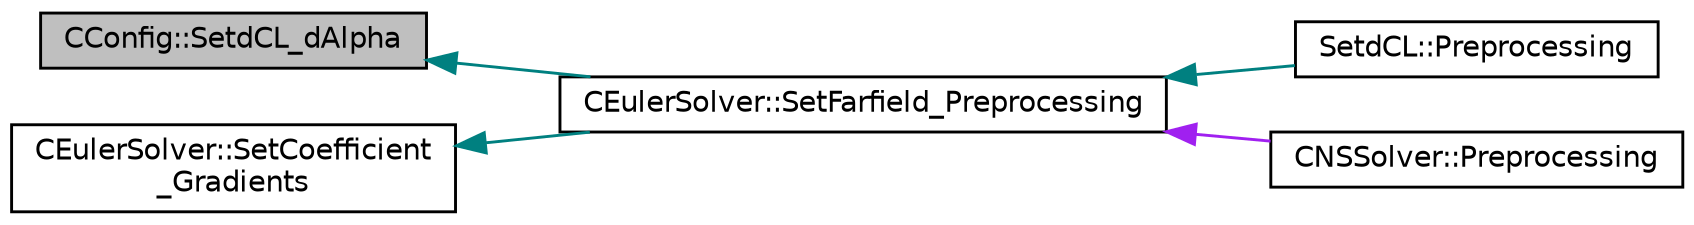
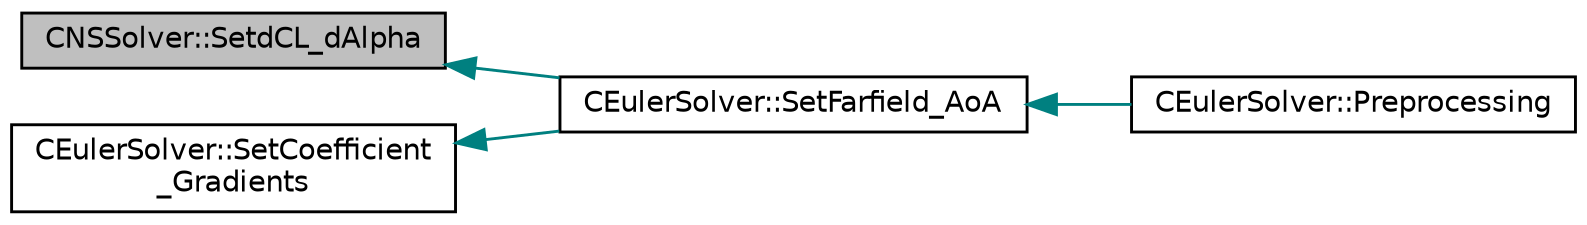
node "CConfig::SetdCL_dAlpha": label "CConfig::SetdCL_dAlpha" -> "CNSSolver::SetdCL_dAlpha"
node "SetdCL::Preprocessing": label "SetdCL::Preprocessing" -> "CEulerSolver::Preprocessing"
node "CEulerSolver::SetFarfield_Preprocessing": label "CEulerSolver::SetFarfield_Preprocessing" -> "CEulerSolver::SetFarfield_AoA"
node "CNSSolver::Preprocessing": removed
